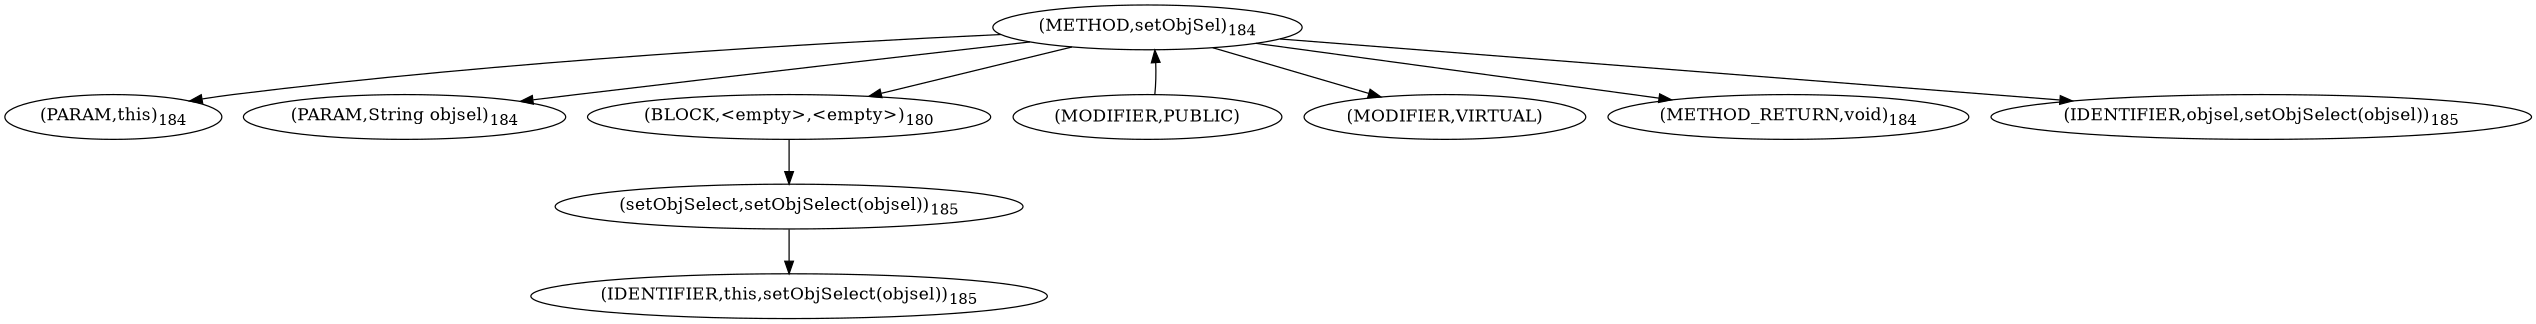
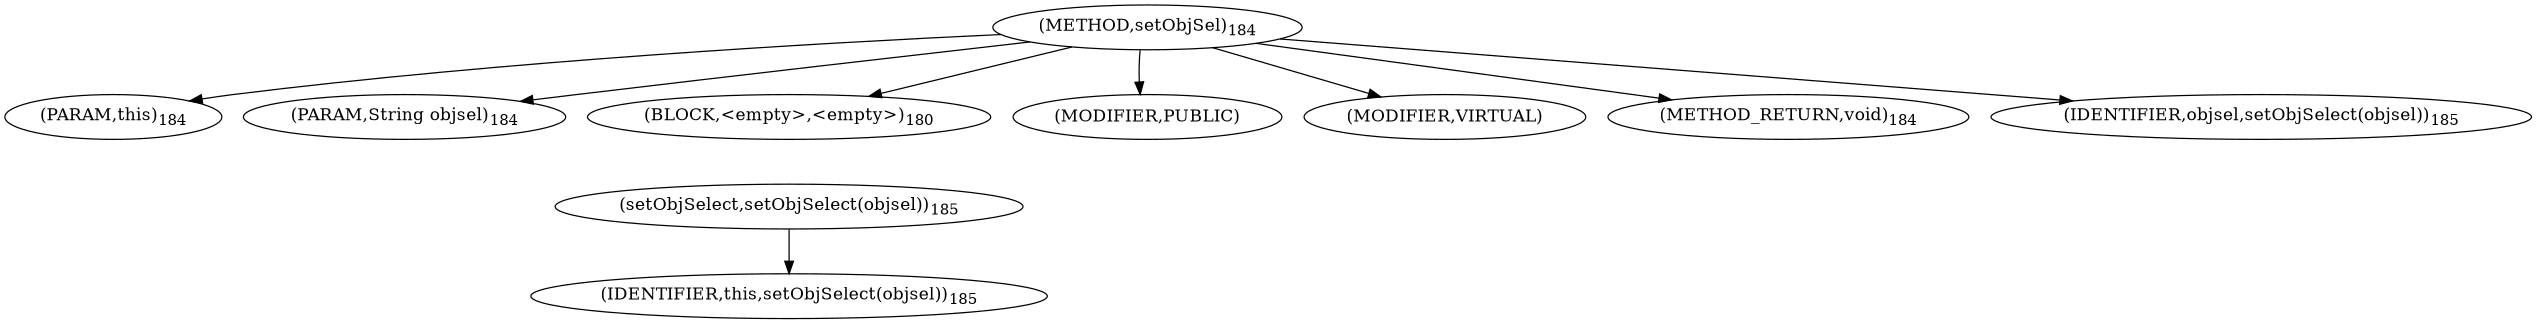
edge "(MODIFIER,PUBLIC)" -> "(METHOD,setObjSel)": reversed
edge "(BLOCK,<empty>,<empty>)" -> "(setObjSelect,setObjSelect(objsel))": removed
